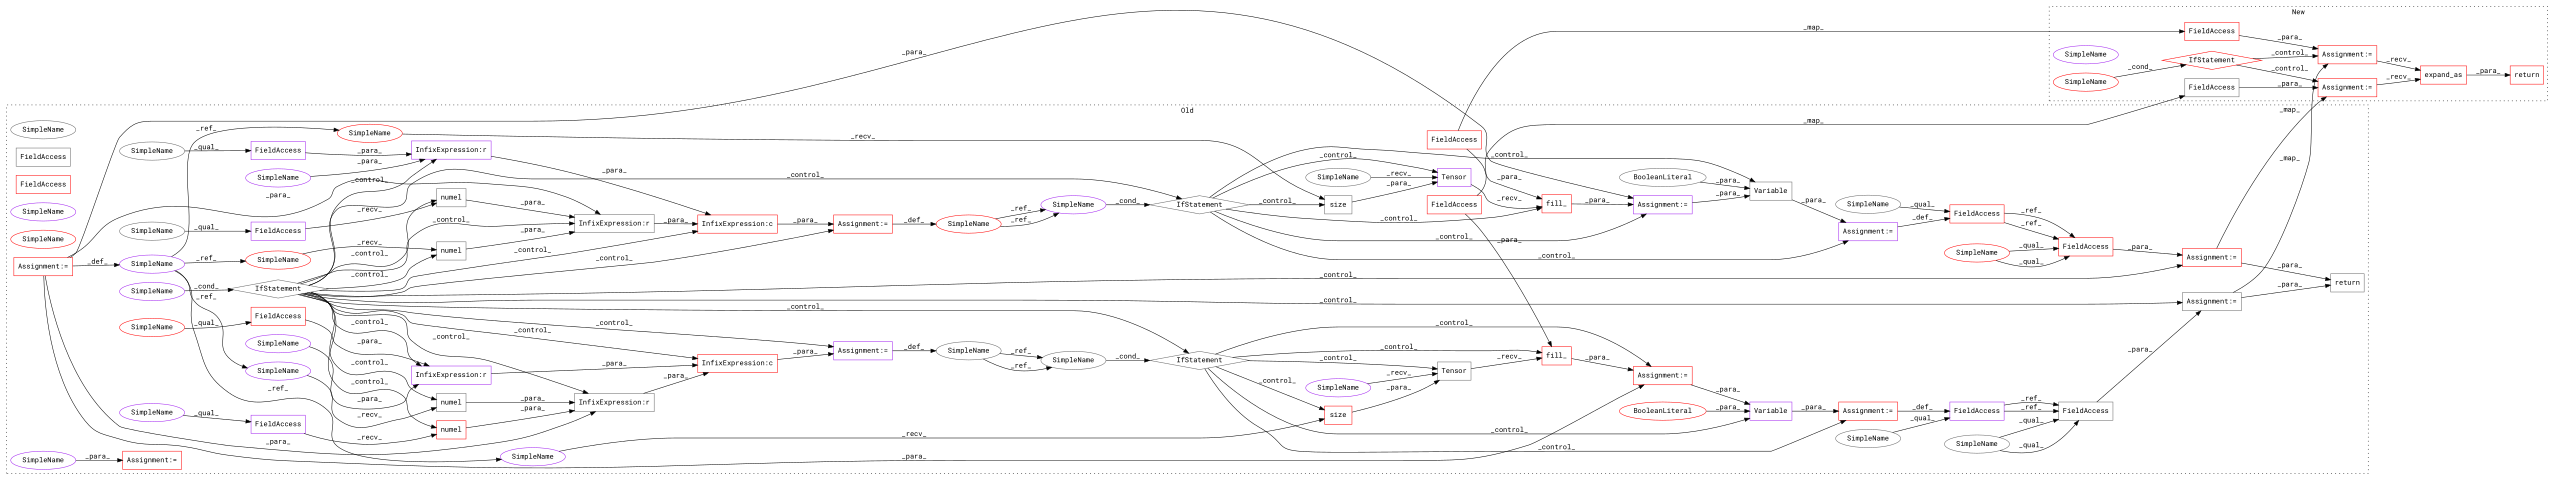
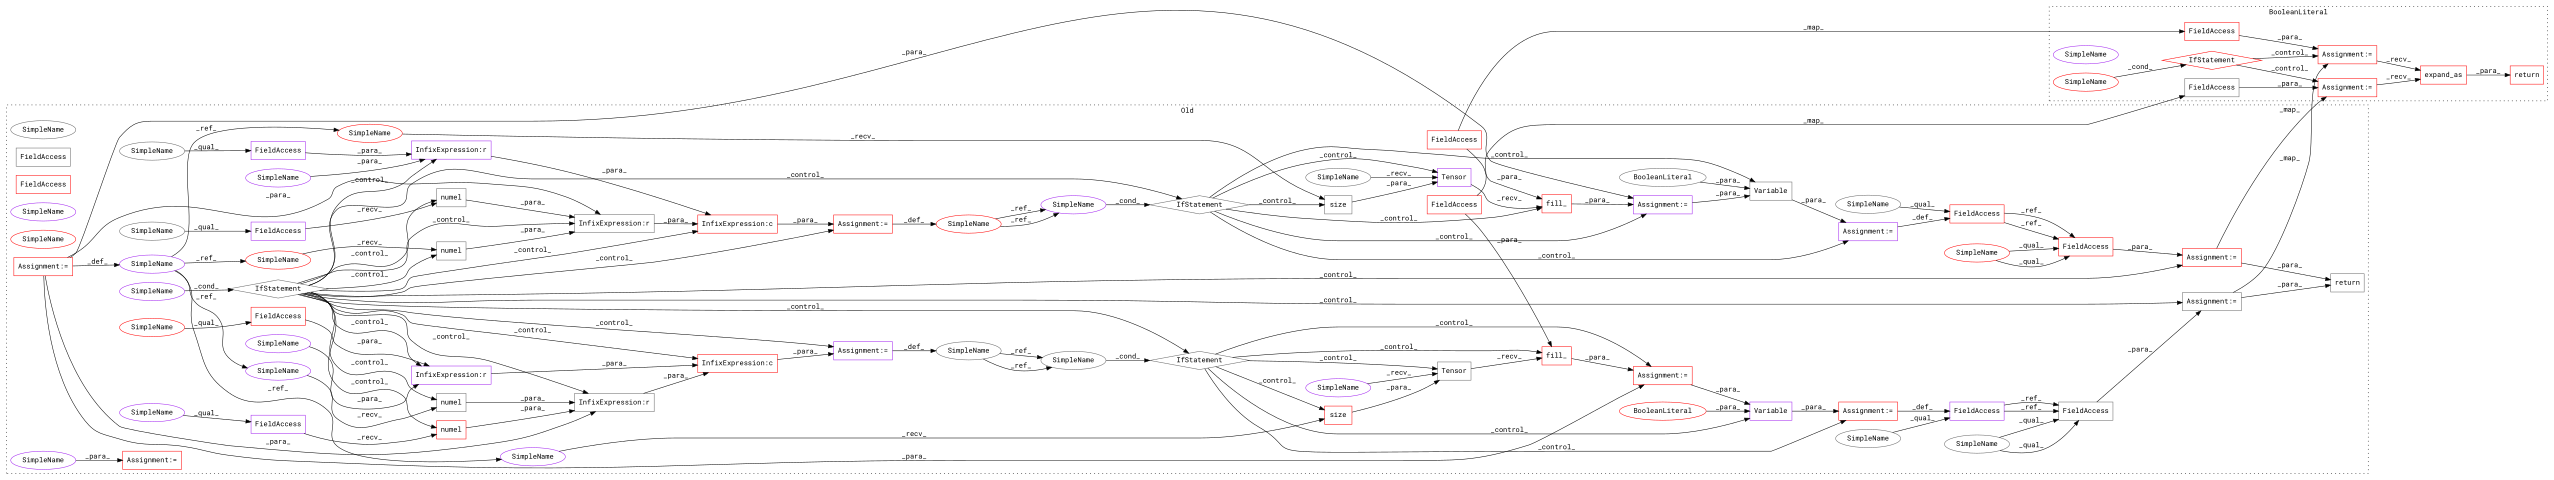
cluster "New": label "New" -> "BooleanLiteral"
